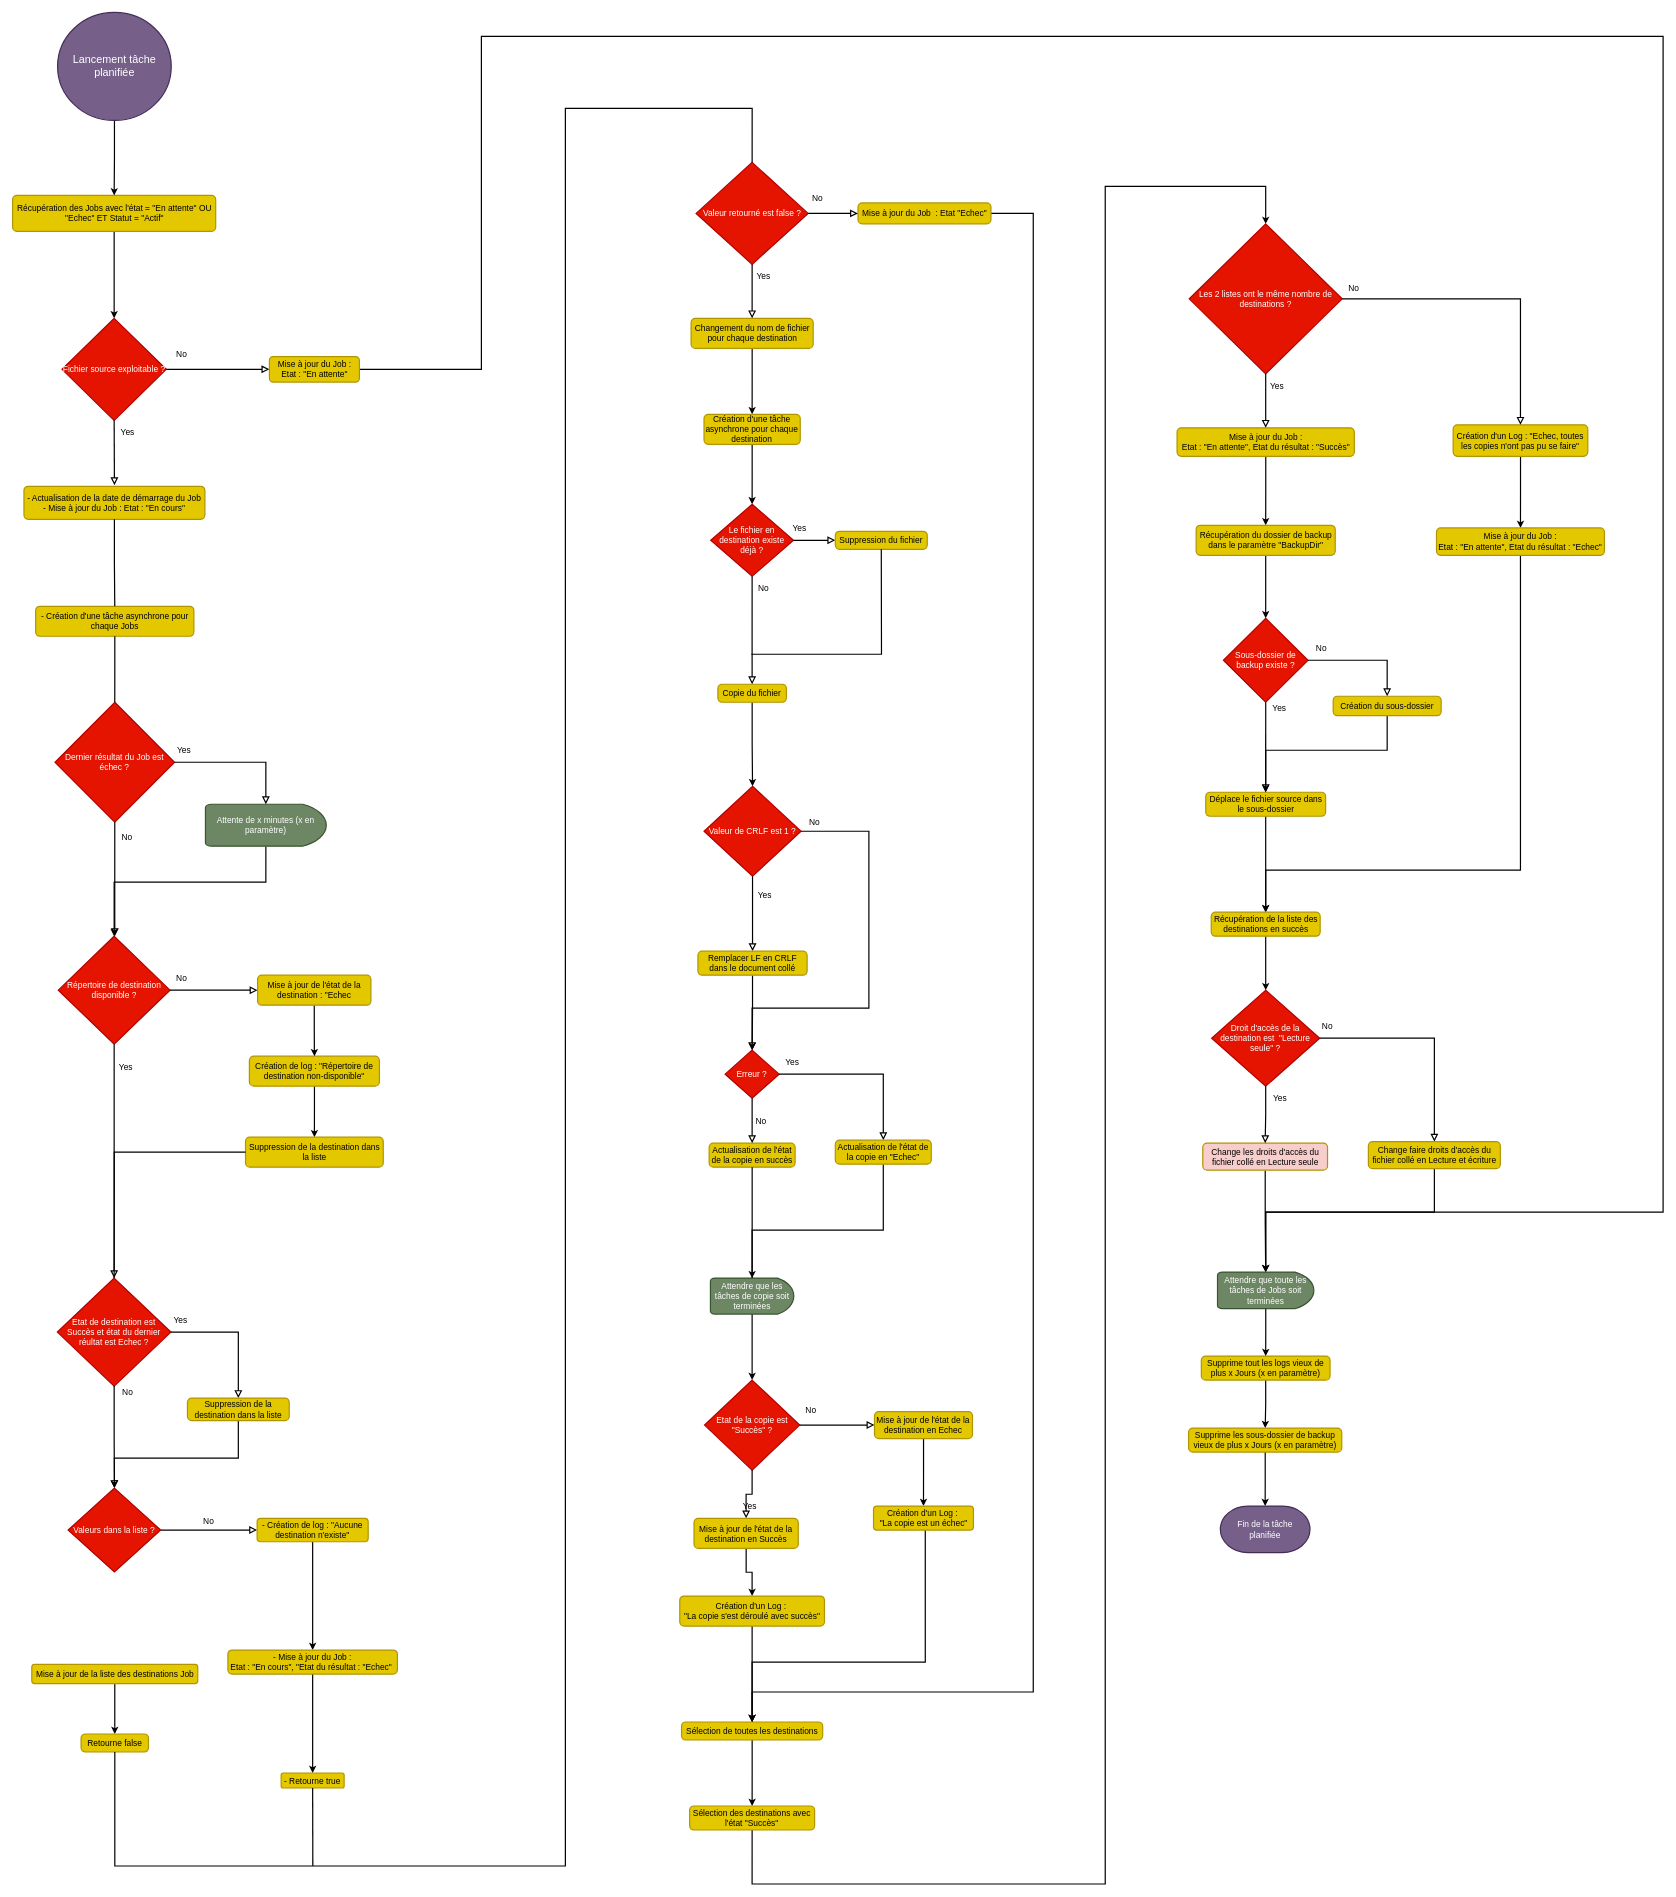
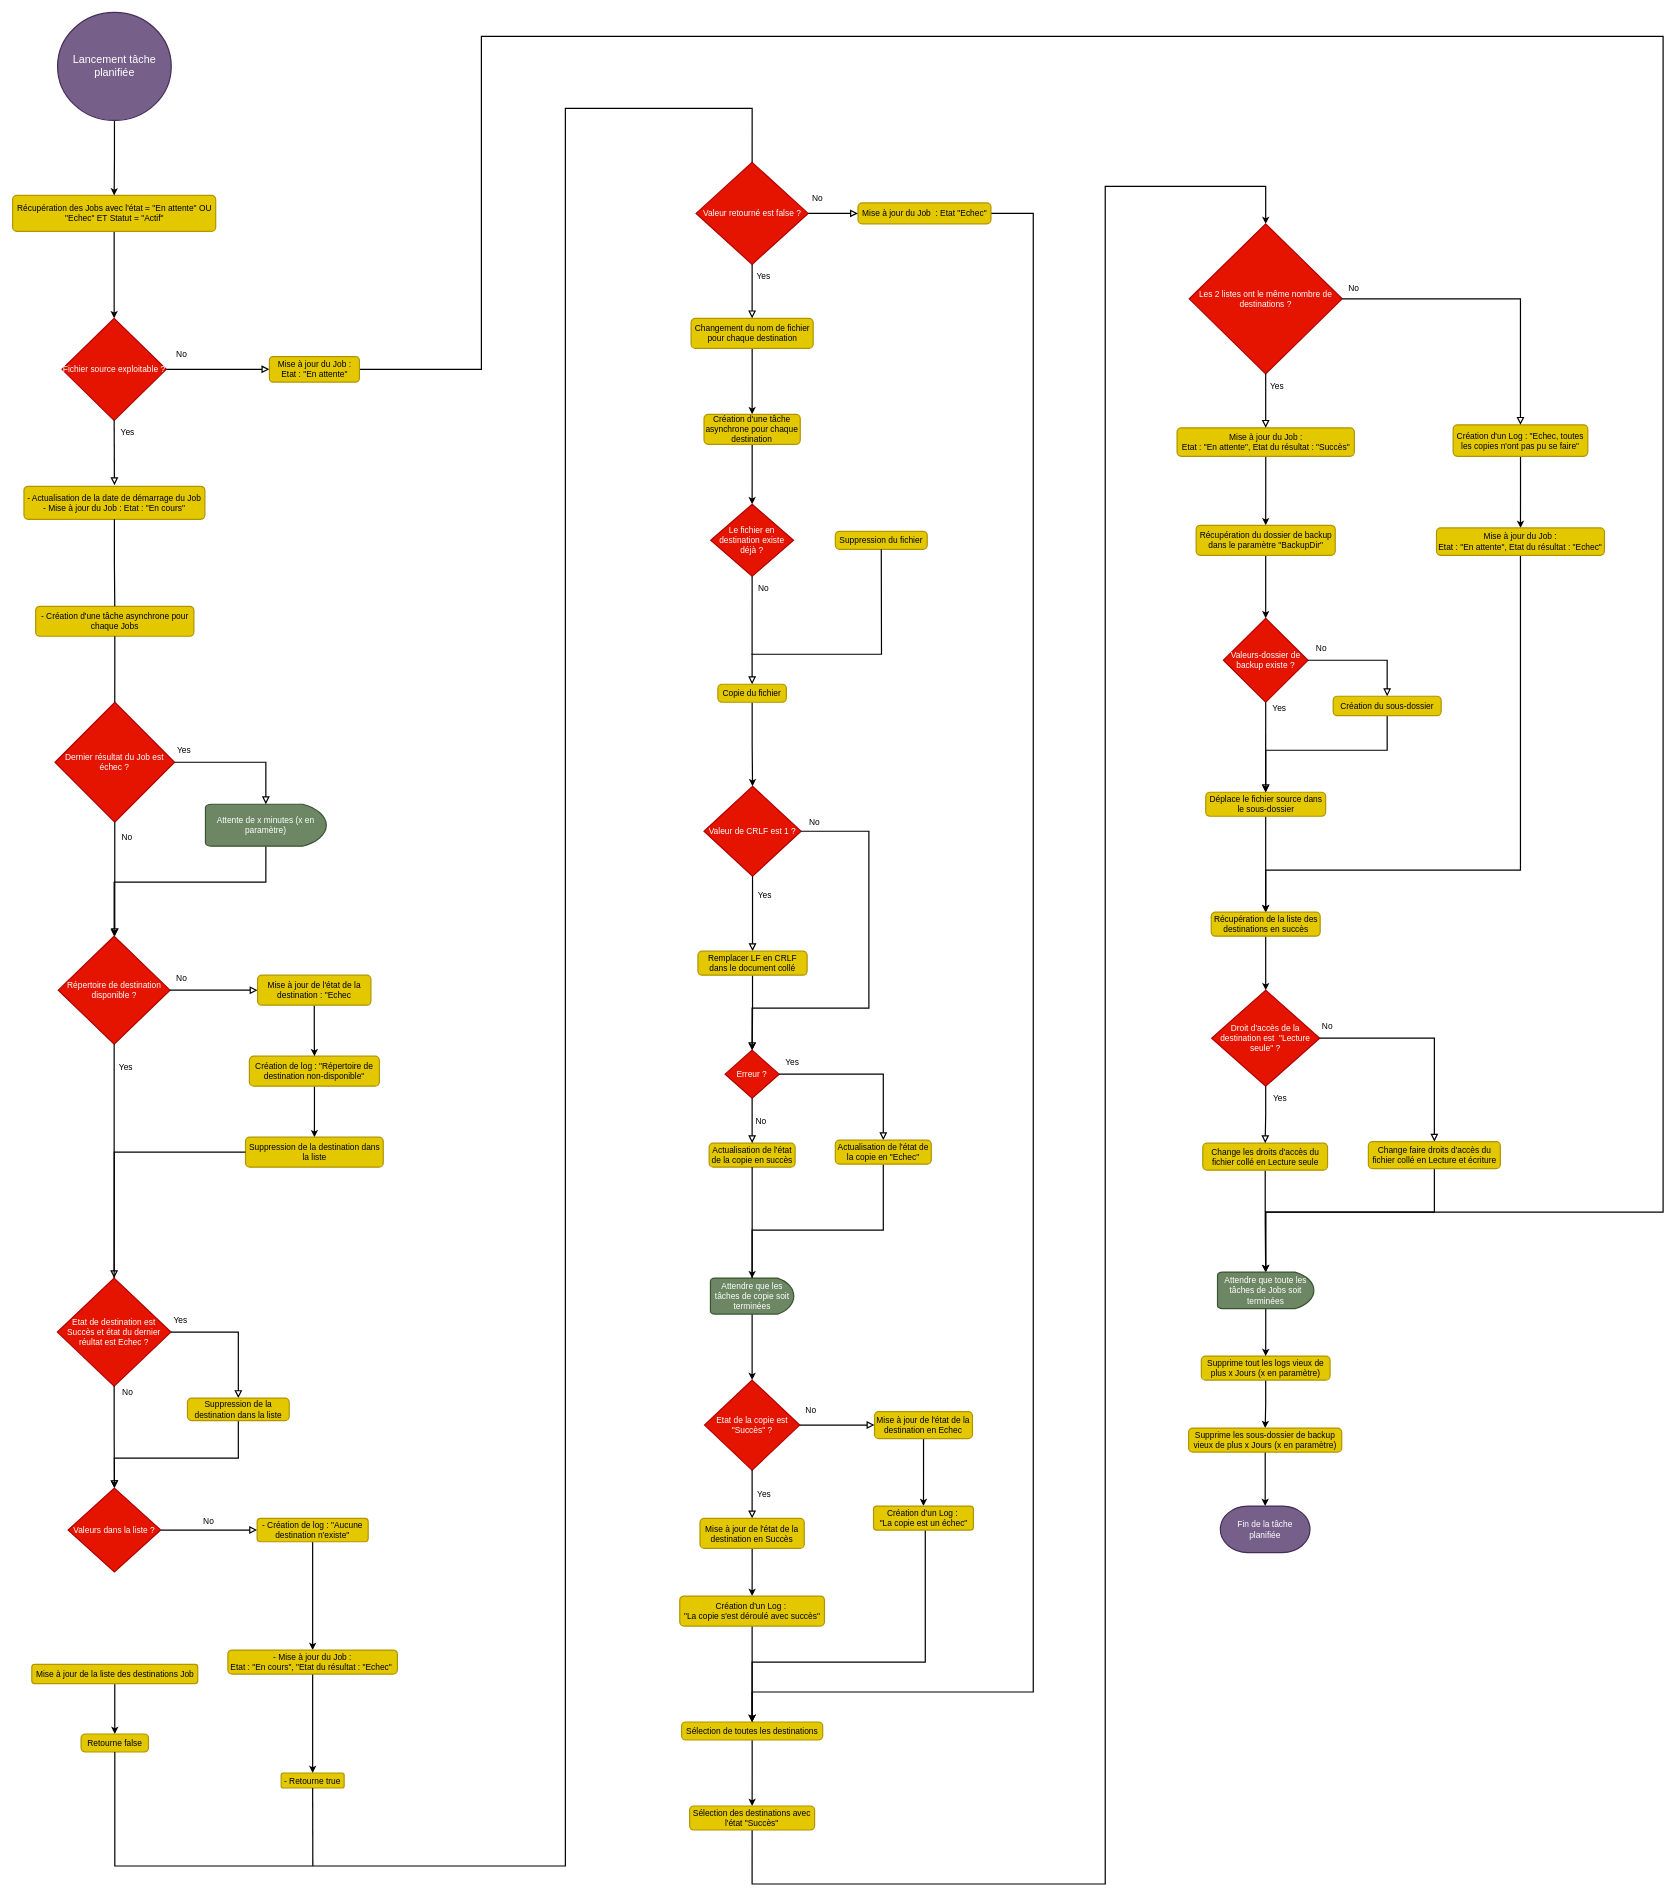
edge "Le fichier en destination existe déjà ?" -> "Suppression du fichier": removed, label "Yes"
node "Sous-dossier de backup existe ?": label "Sous-dossier de backup existe ?" -> "Valeurs-dossier de backup existe ?"
node "Change les droits d'accès du fichier collé en Lecture seule": fillcolor #f8cecc -> #e3c800
node "Mise à jour de l'état de la destination en Succès": moved (746, 1534) -> (752, 1534)
